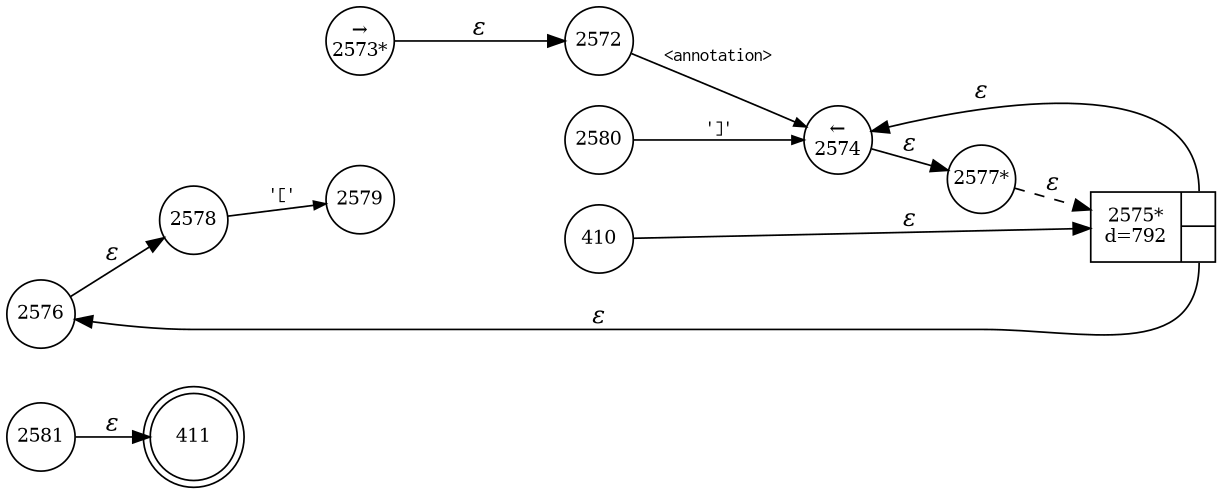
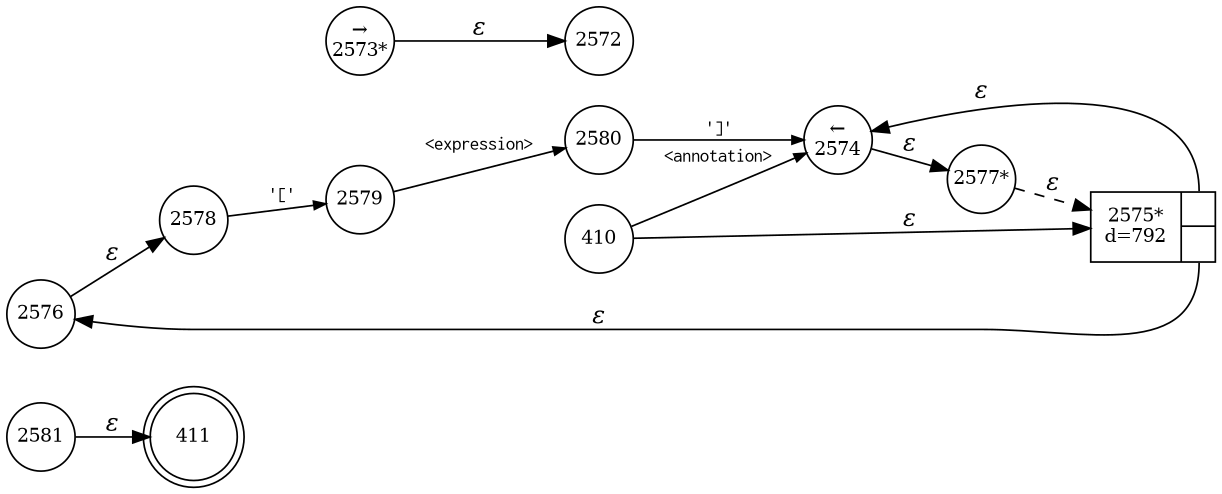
edge "2572" -> "← 2574": now "410" -> "← 2574"
edge "2579" -> "2580": added, label "<expression>"
